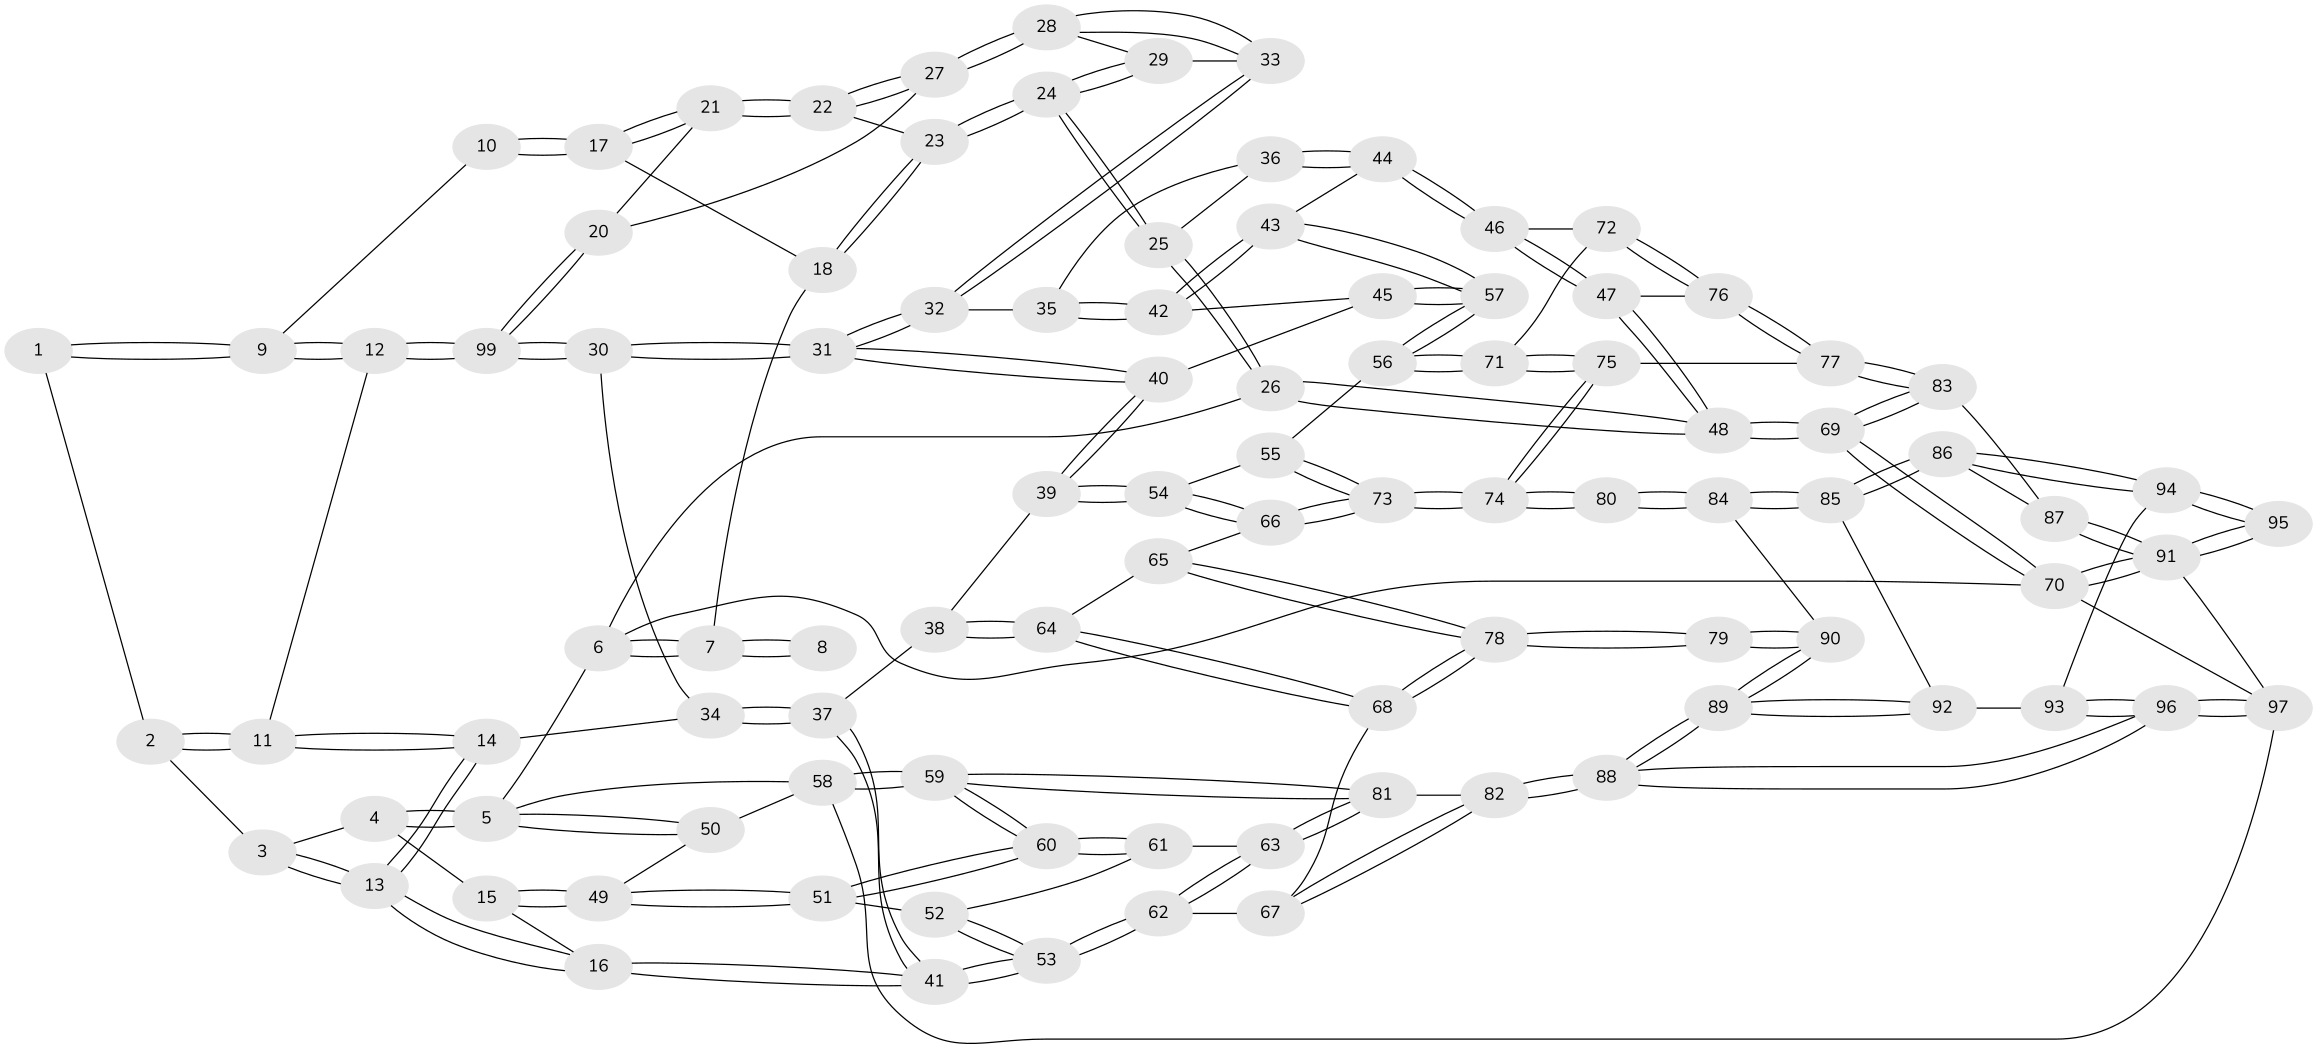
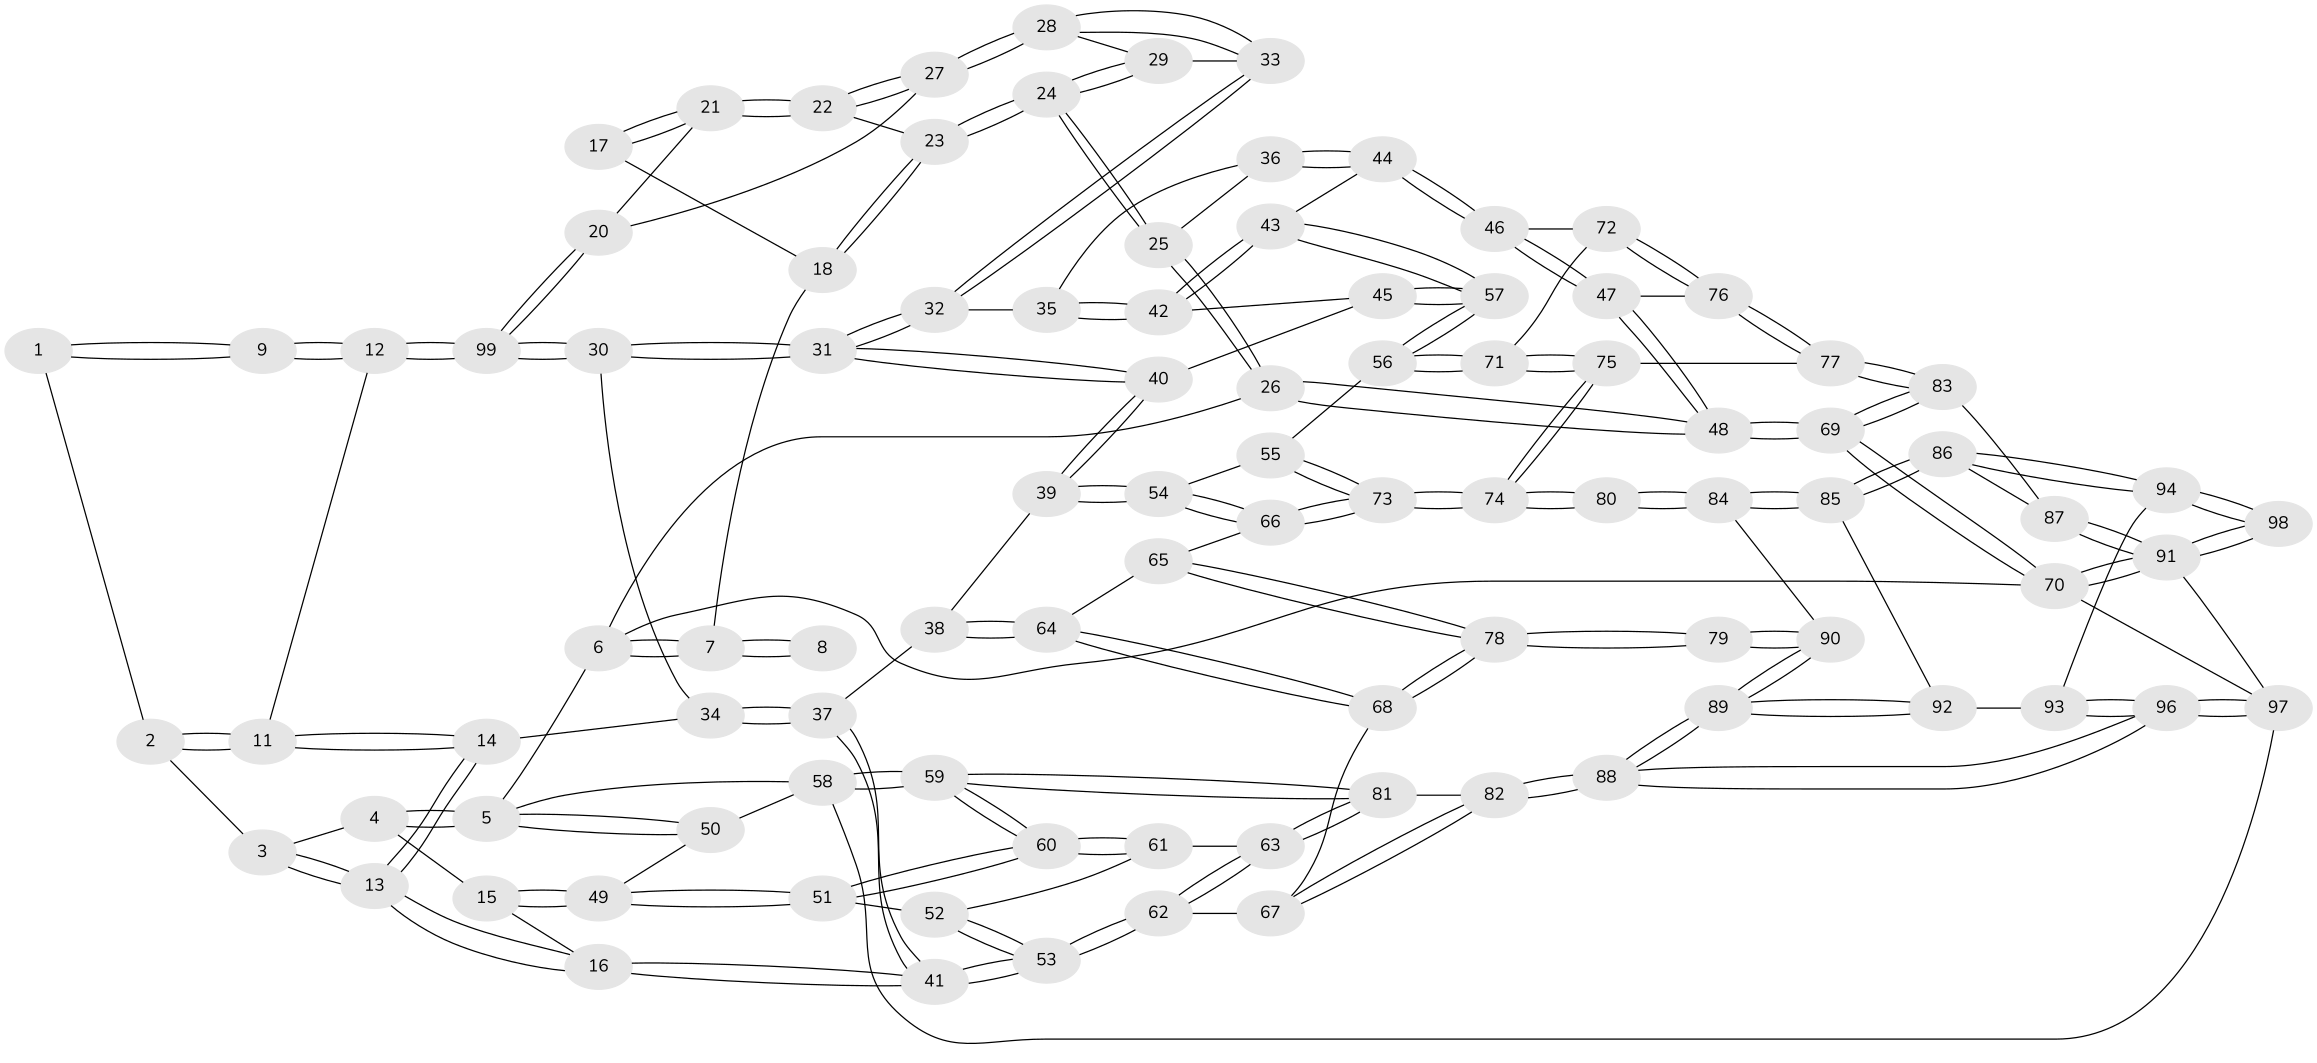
node "10": removed
node "95": label "95" -> "98"
